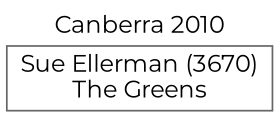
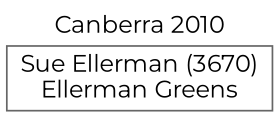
node "Sue Ellerman (3670) The Greens": label "Sue Ellerman (3670) The Greens" -> "Sue Ellerman (3670) Ellerman Greens"
